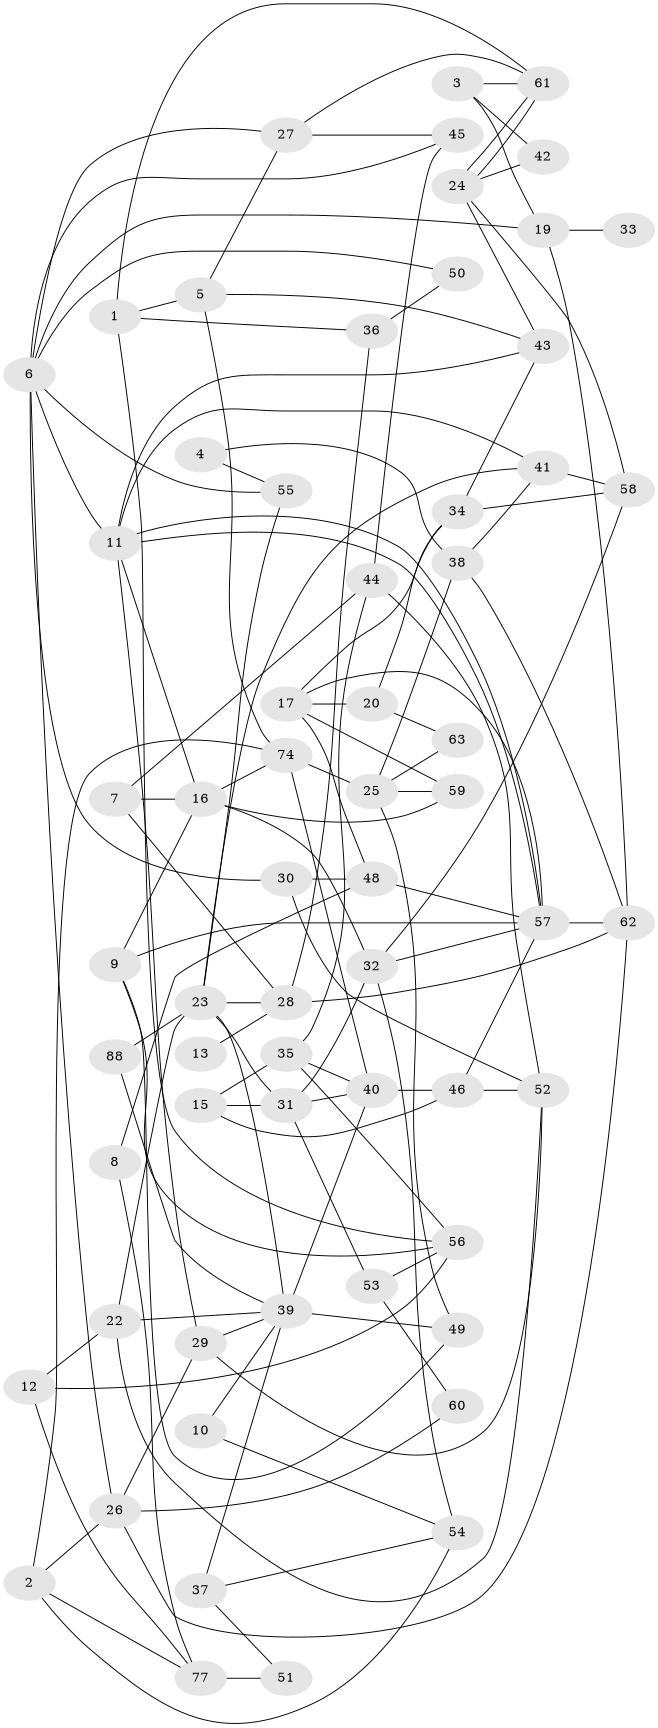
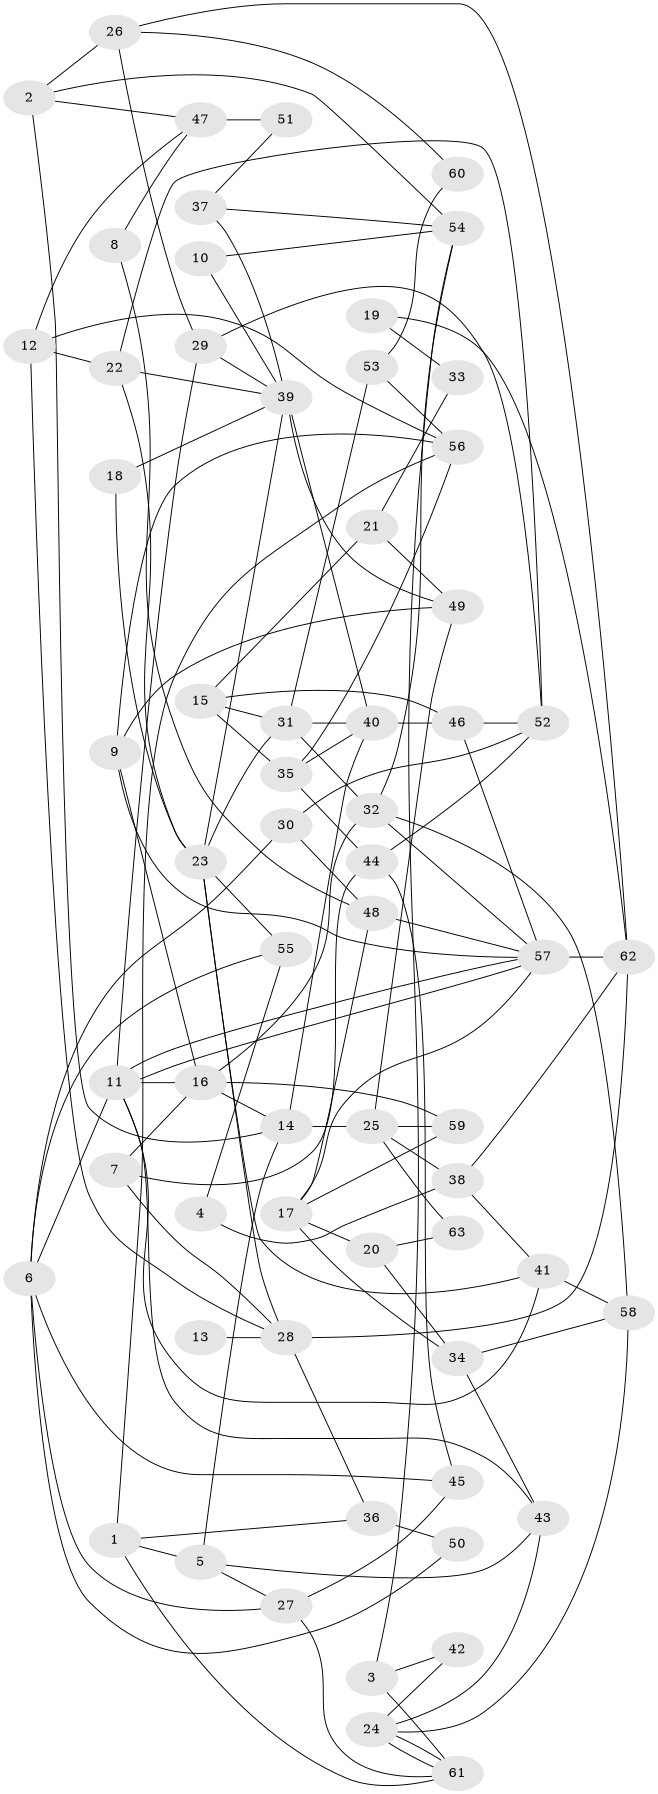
edge "3" -- "19": now "3" -- "54"
edge "19" -- "6": removed
node "21": added
node "74": label "74" -> "14"
edge "12" -- "28": added
edge "6" -- "26": removed
node "88": label "88" -> "18"
node "77": label "77" -> "47"
